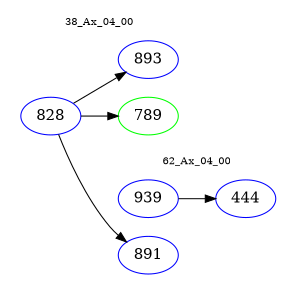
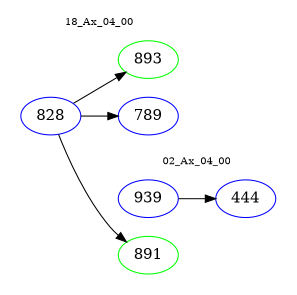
cluster "38_Ax_04_00": label "38_Ax_04_00" -> "18_Ax_04_00"
node "893": color blue -> green
node "789": color green -> blue
cluster "62_Ax_04_00": label "62_Ax_04_00" -> "02_Ax_04_00"
node "891": color blue -> green
